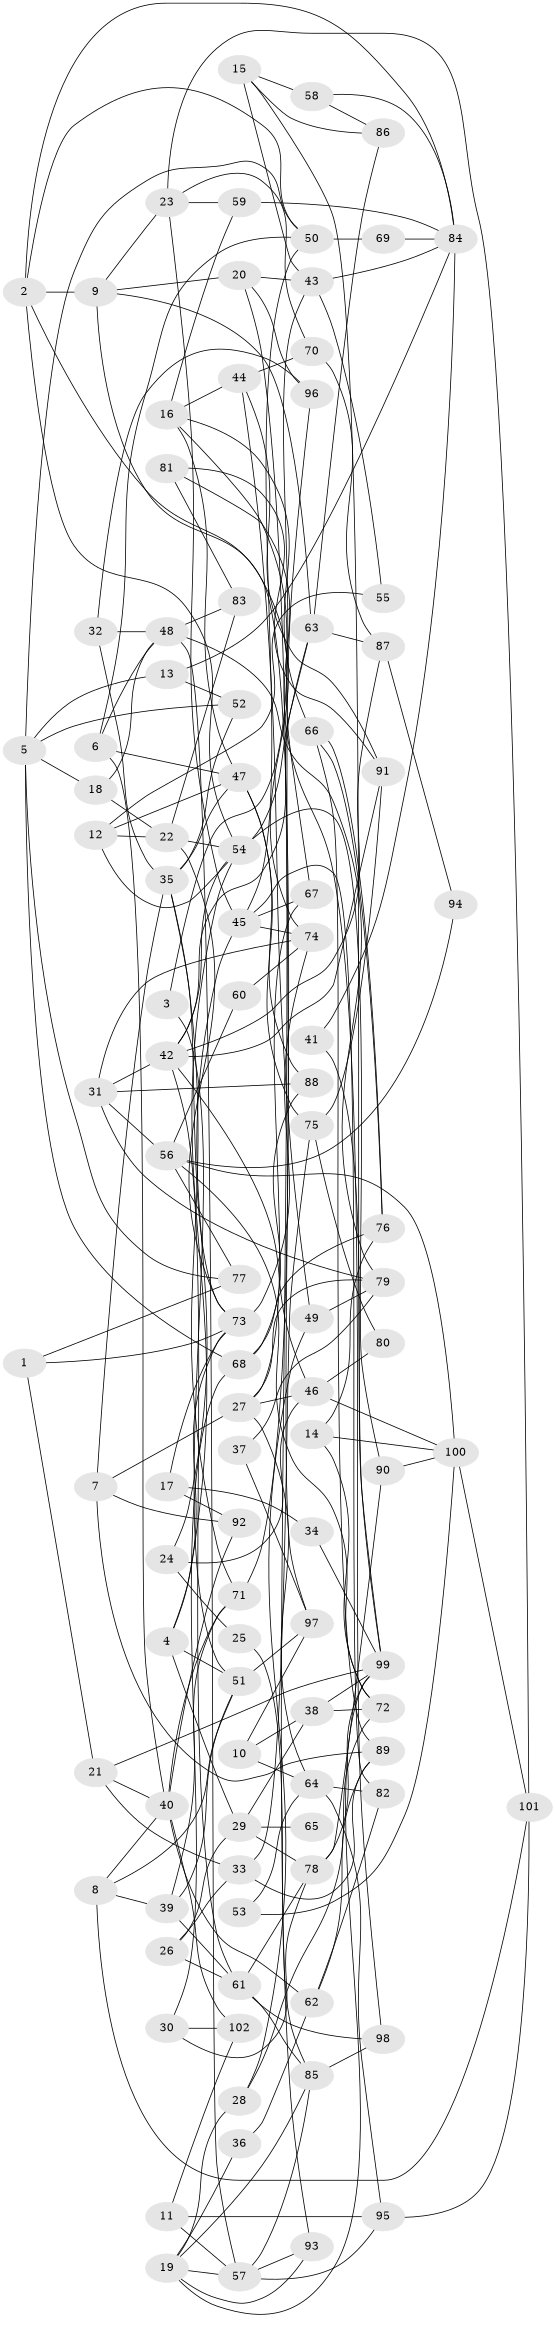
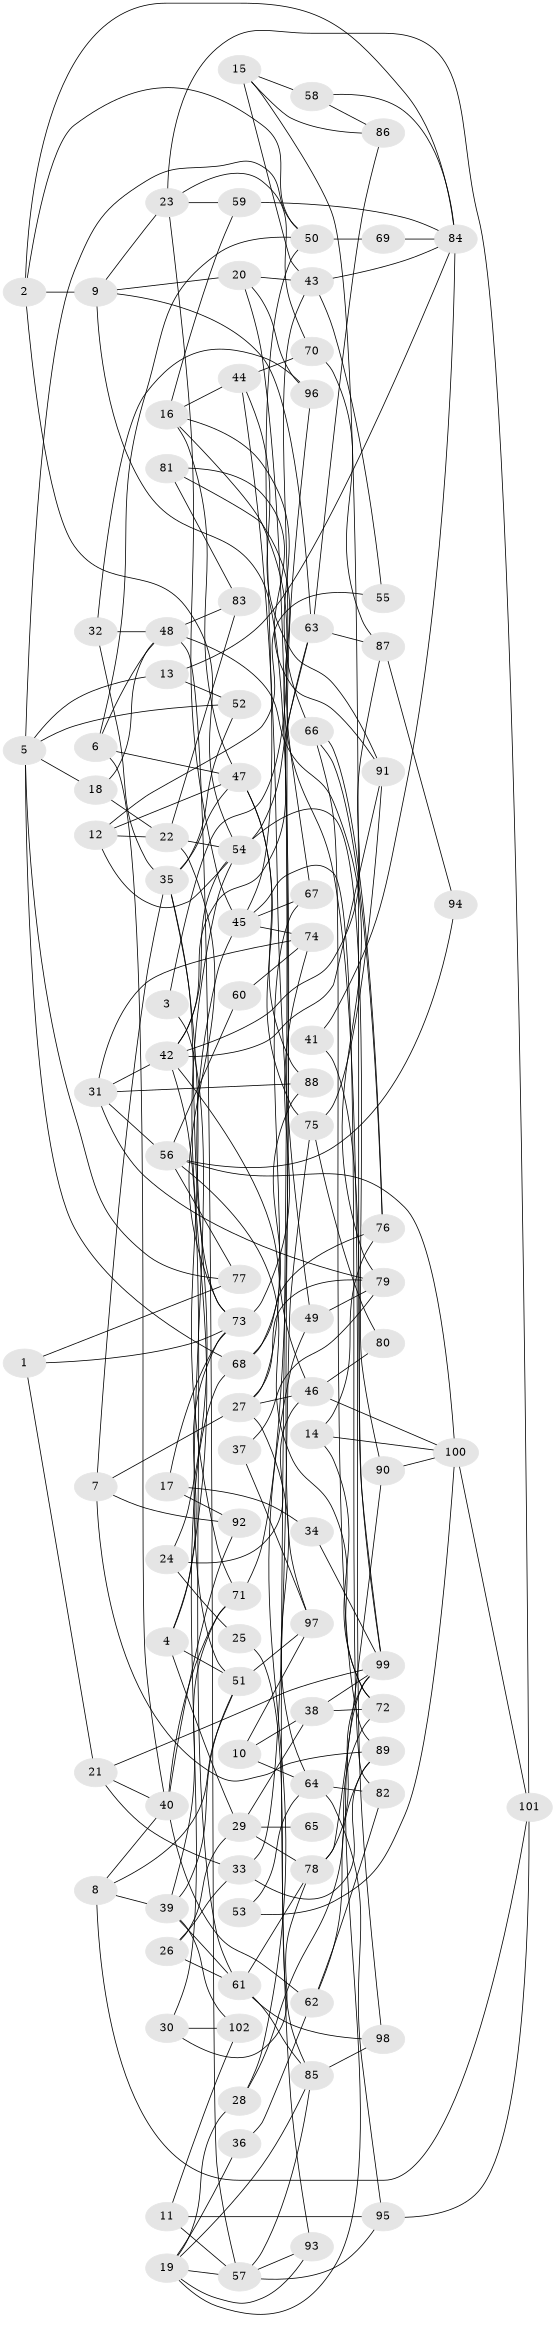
edge "2" -- "74": removed
edge "40" -- "102": now "39" -- "102"
